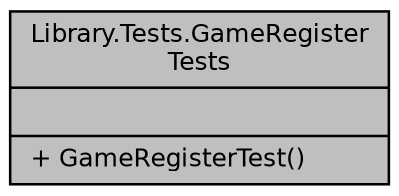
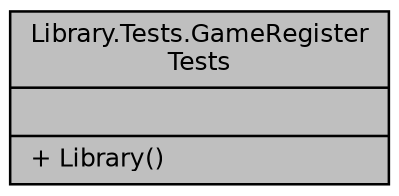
node "Library.Tests.GameRegister": text "+ GameRegisterTest()" -> "+ Library()"
